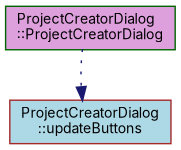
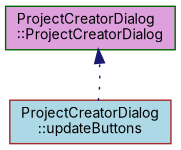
edge "ProjectCreatorDialog ::ProjectCreatorDialog" -> "ProjectCreatorDialog ::updateButtons": reversed
